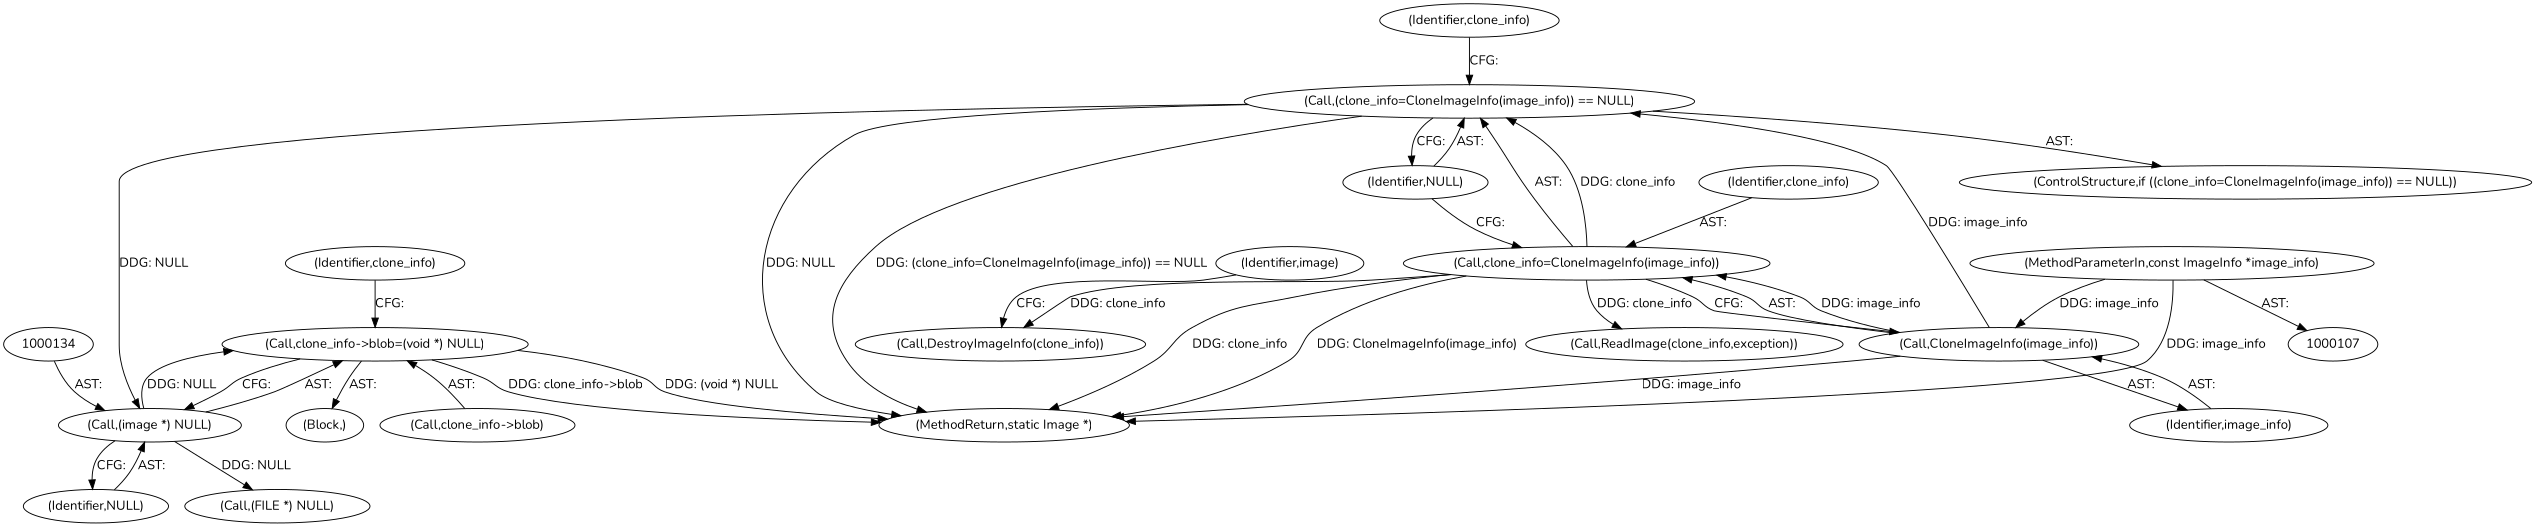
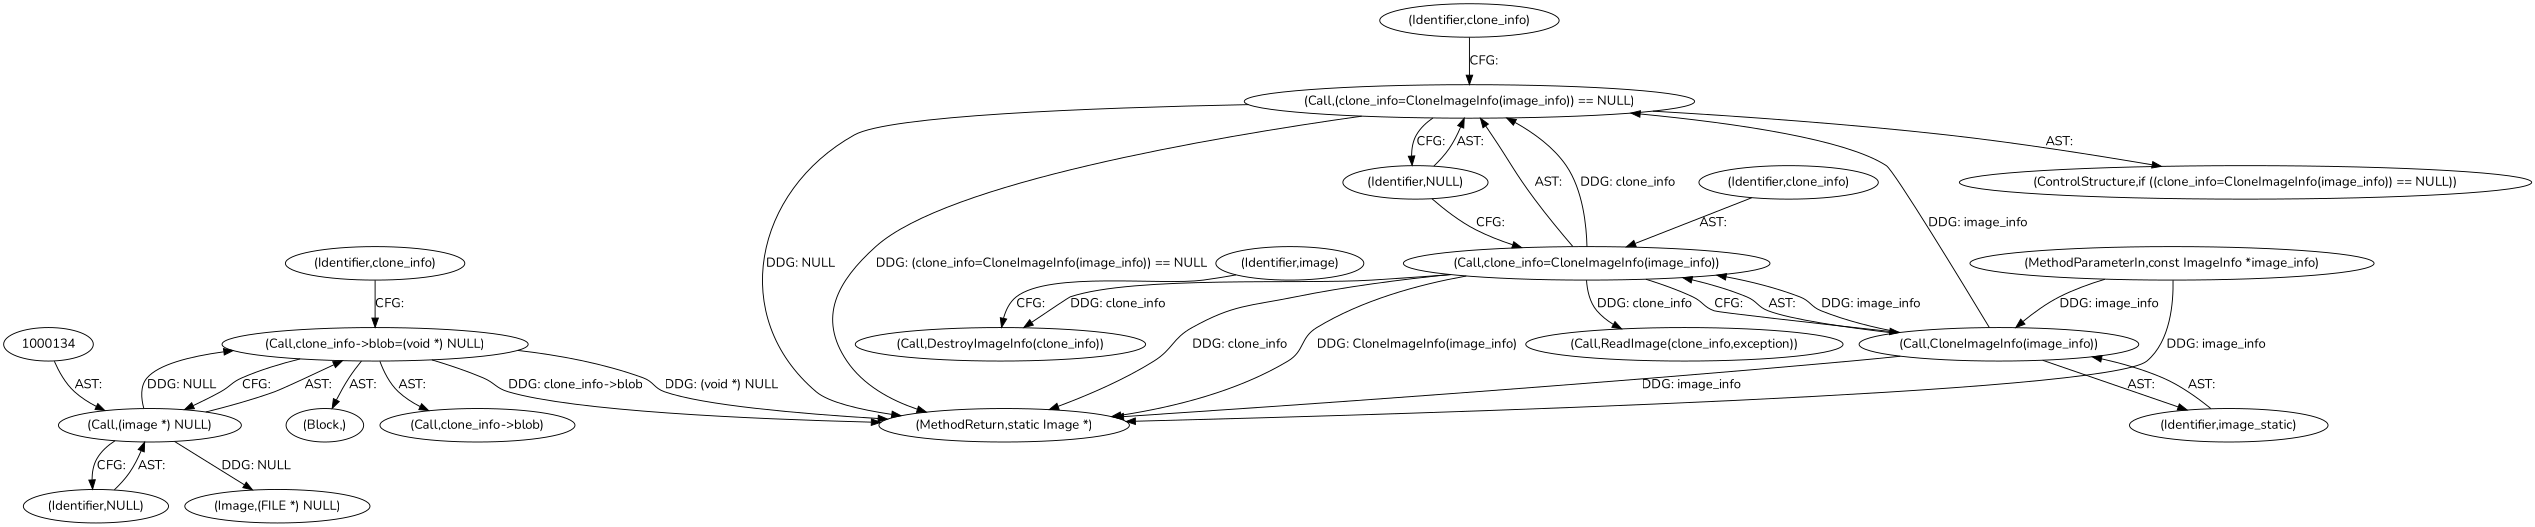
edge "(Call,(clone_info=CloneImageInfo(image_info)) == NULL)" -> "(Call,(image *) NULL)": removed, label "DDG: NULL"
node "1000107": removed
edge "(Call,clone_info->blob)" -> "(Call,clone_info->blob=(void *) NULL)": reversed
node "(Identifier,image_info)": label "(Identifier,image_info)" -> "(Identifier,image_static)"
node "(Call,(FILE *) NULL)": label "(Call,(FILE *) NULL)" -> "(Image,(FILE *) NULL)"
